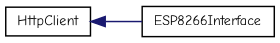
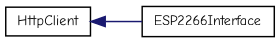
node "ESP8266Interface": label "ESP8266Interface" -> "ESP2266Interface"
